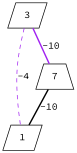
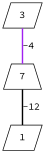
edge "3" -- "7": label "-10" -> "-4"
edge "3" -- "1": removed, label "-4"
edge "7" -- "1": label "-10" -> "-12"
